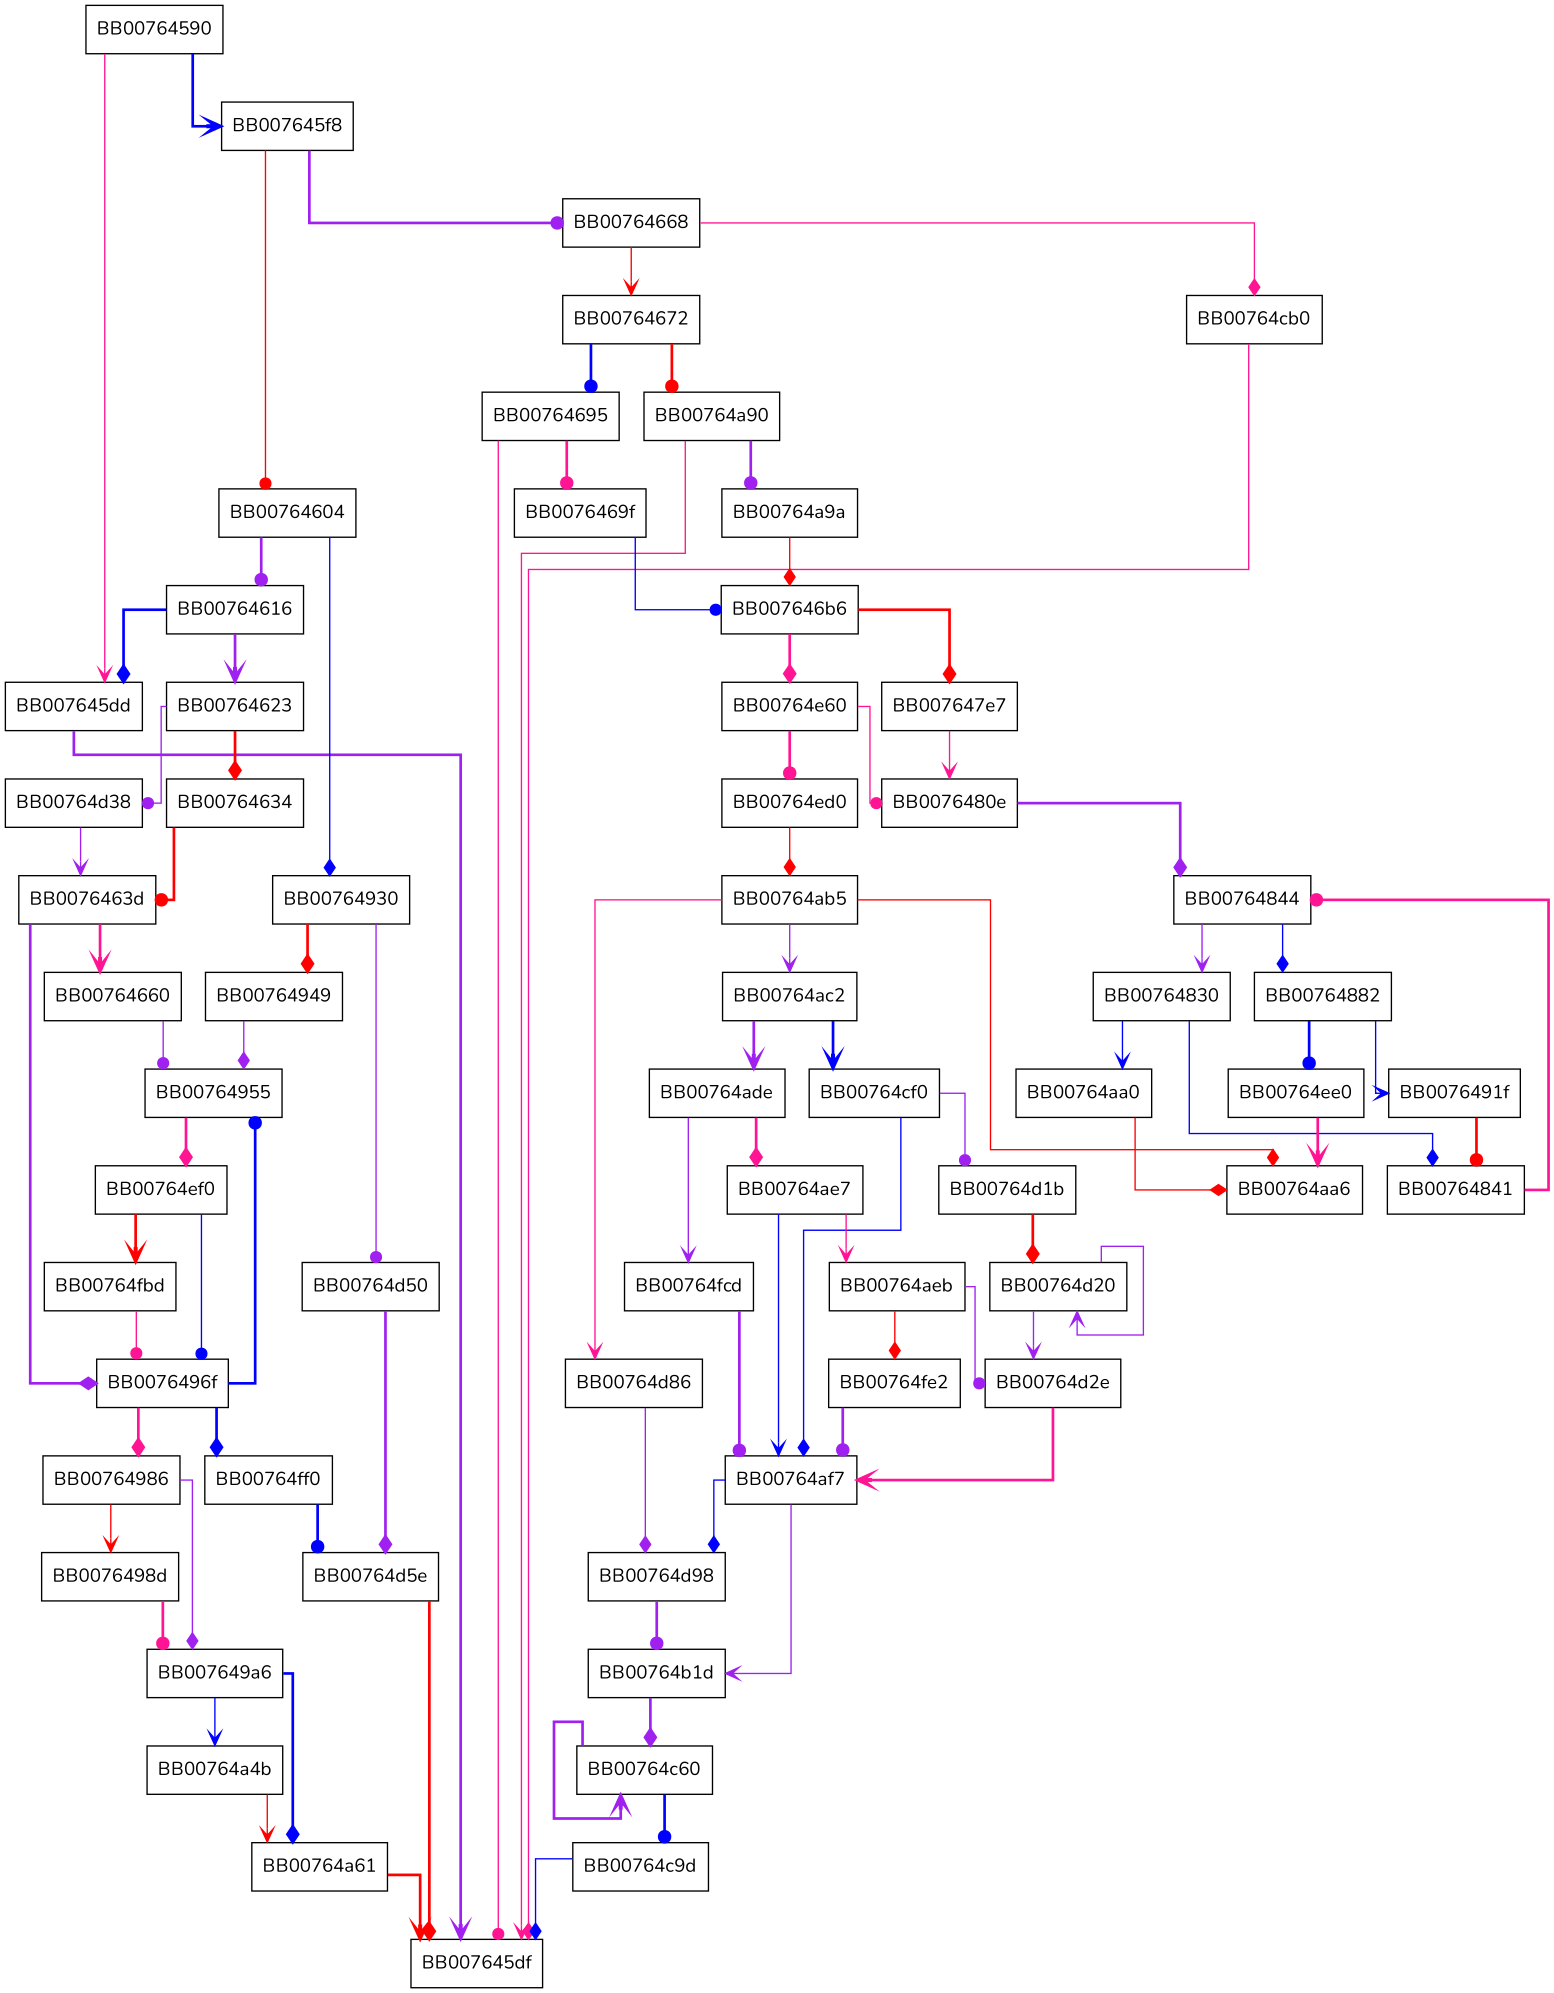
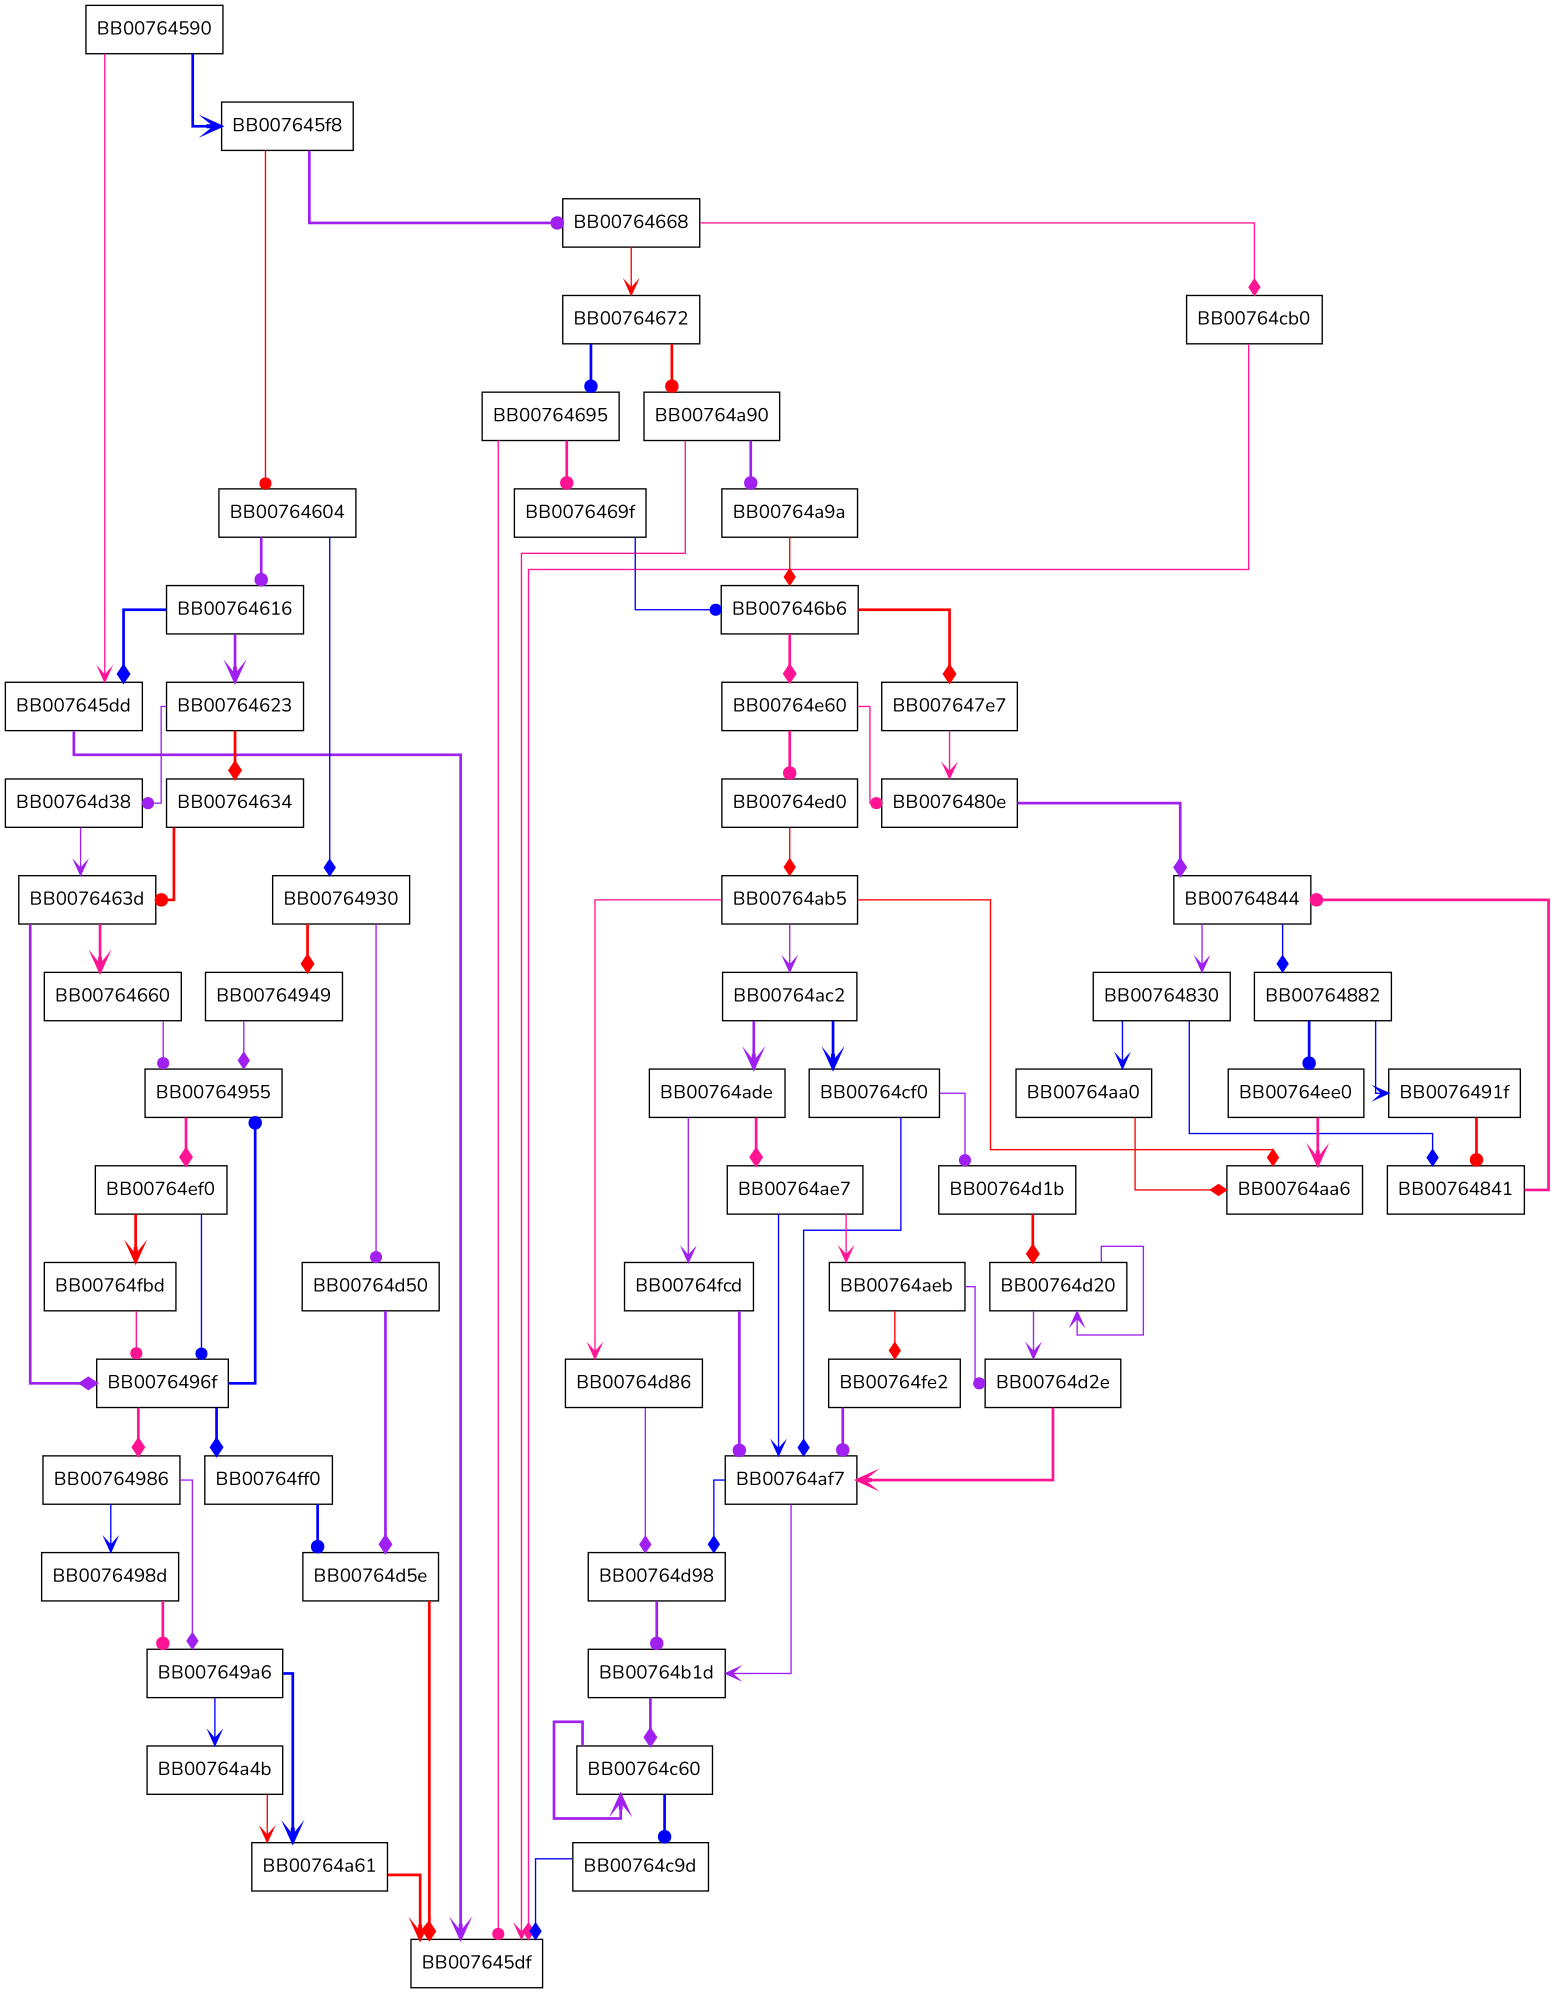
edge "BB00764986" -> "BB0076498d": color red -> blue
edge "BB007649a6" -> "BB00764a61": arrowhead diamond -> vee
